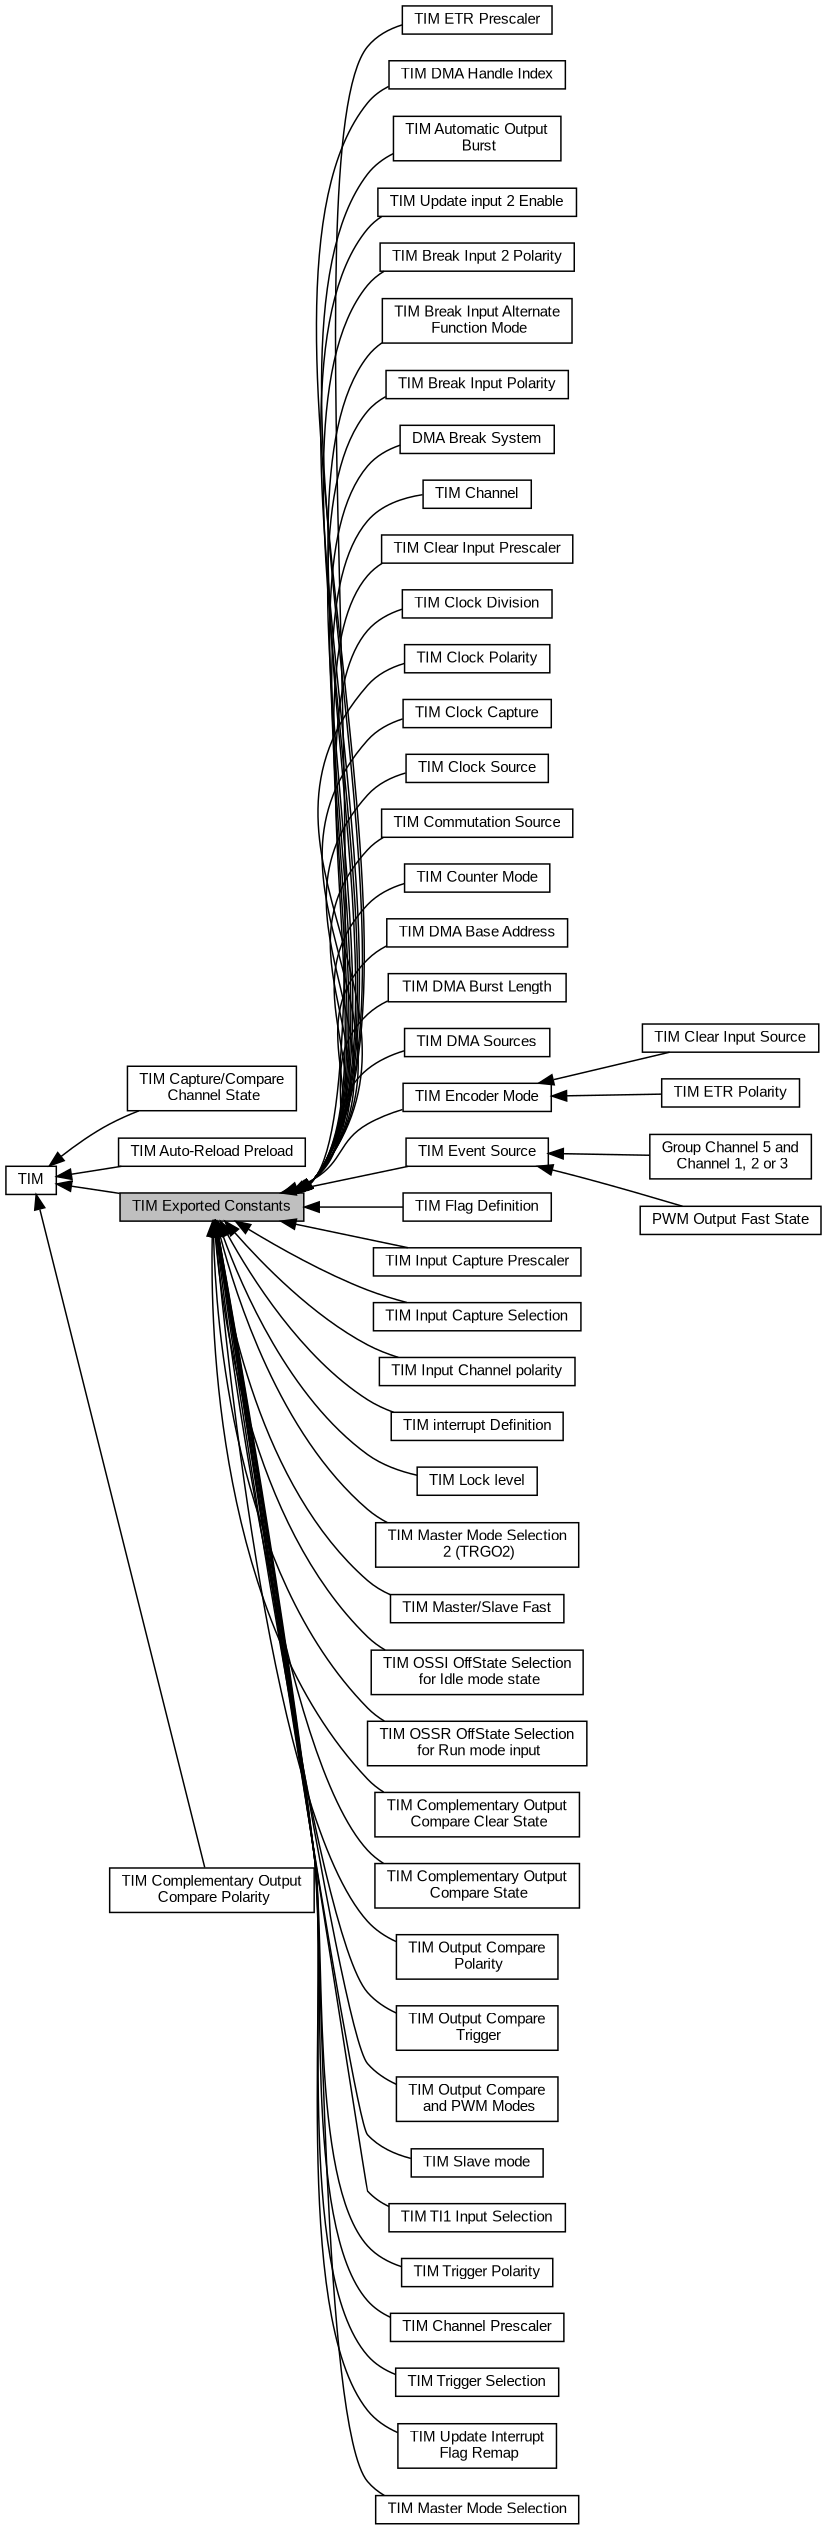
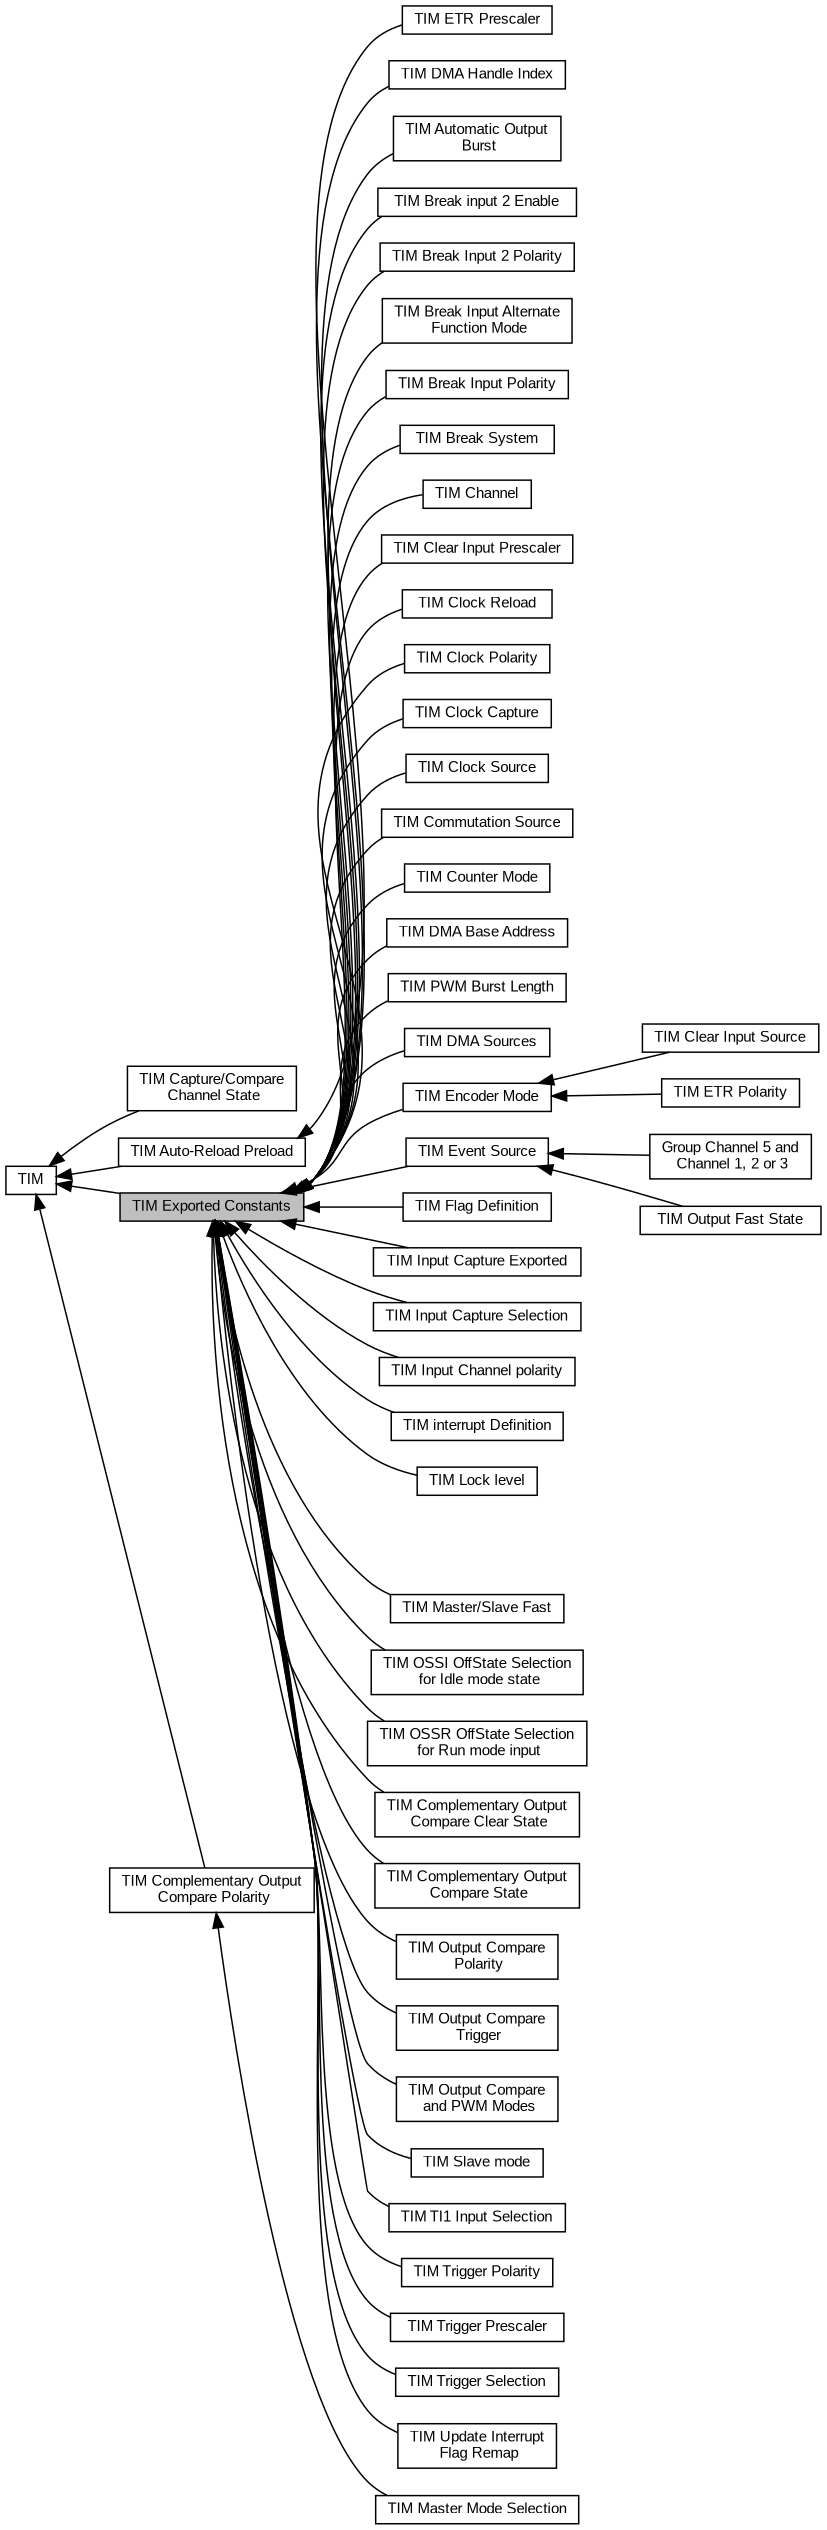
node "TIM Update input 2 Enable": label "TIM Update input 2 Enable" -> "TIM Break input 2 Enable"
node "DMA Break System": label "DMA Break System" -> "TIM Break System"
edge "TIM ETR Prescaler" -> "TIM Exported Constants": now "TIM ETR Prescaler" -> "TIM Auto-Reload Preload"
node "TIM Clock Division": label "TIM Clock Division" -> "TIM Clock Reload"
node "TIM DMA Burst Length": label "TIM DMA Burst Length" -> "TIM PWM Burst Length"
node "PWM Output Fast State": label "PWM Output Fast State" -> "TIM Output Fast State"
node "TIM Input Capture Prescaler": label "TIM Input Capture Prescaler" -> "TIM Input Capture Exported"
node "TIM Master Mode Selection 2 (TRGO2)": removed
edge "TIM Master Mode Selection" -> "TIM Exported Constants": now "TIM Master Mode Selection" -> "TIM Complementary Output Compare Polarity"
node "TIM Channel Prescaler": label "TIM Channel Prescaler" -> "TIM Trigger Prescaler"
